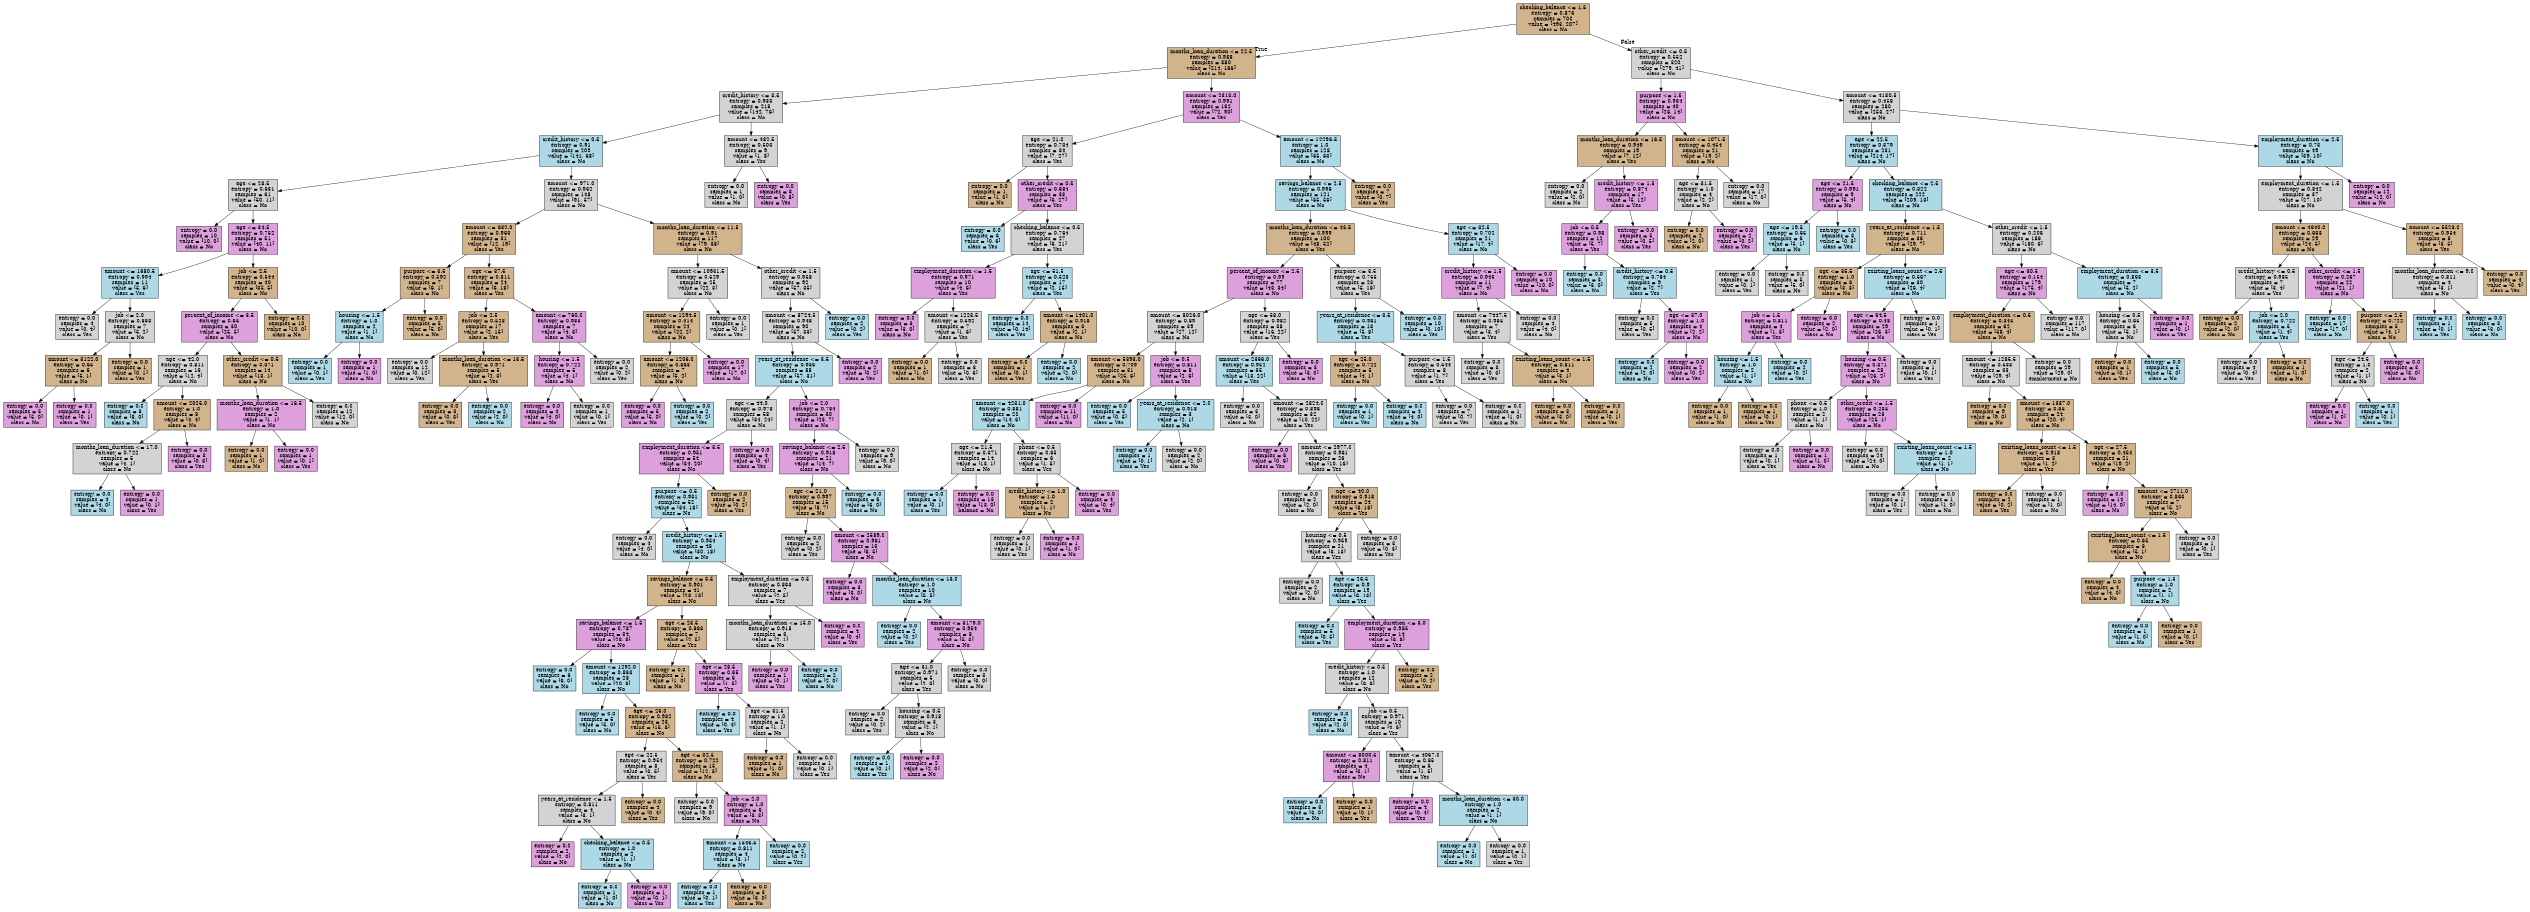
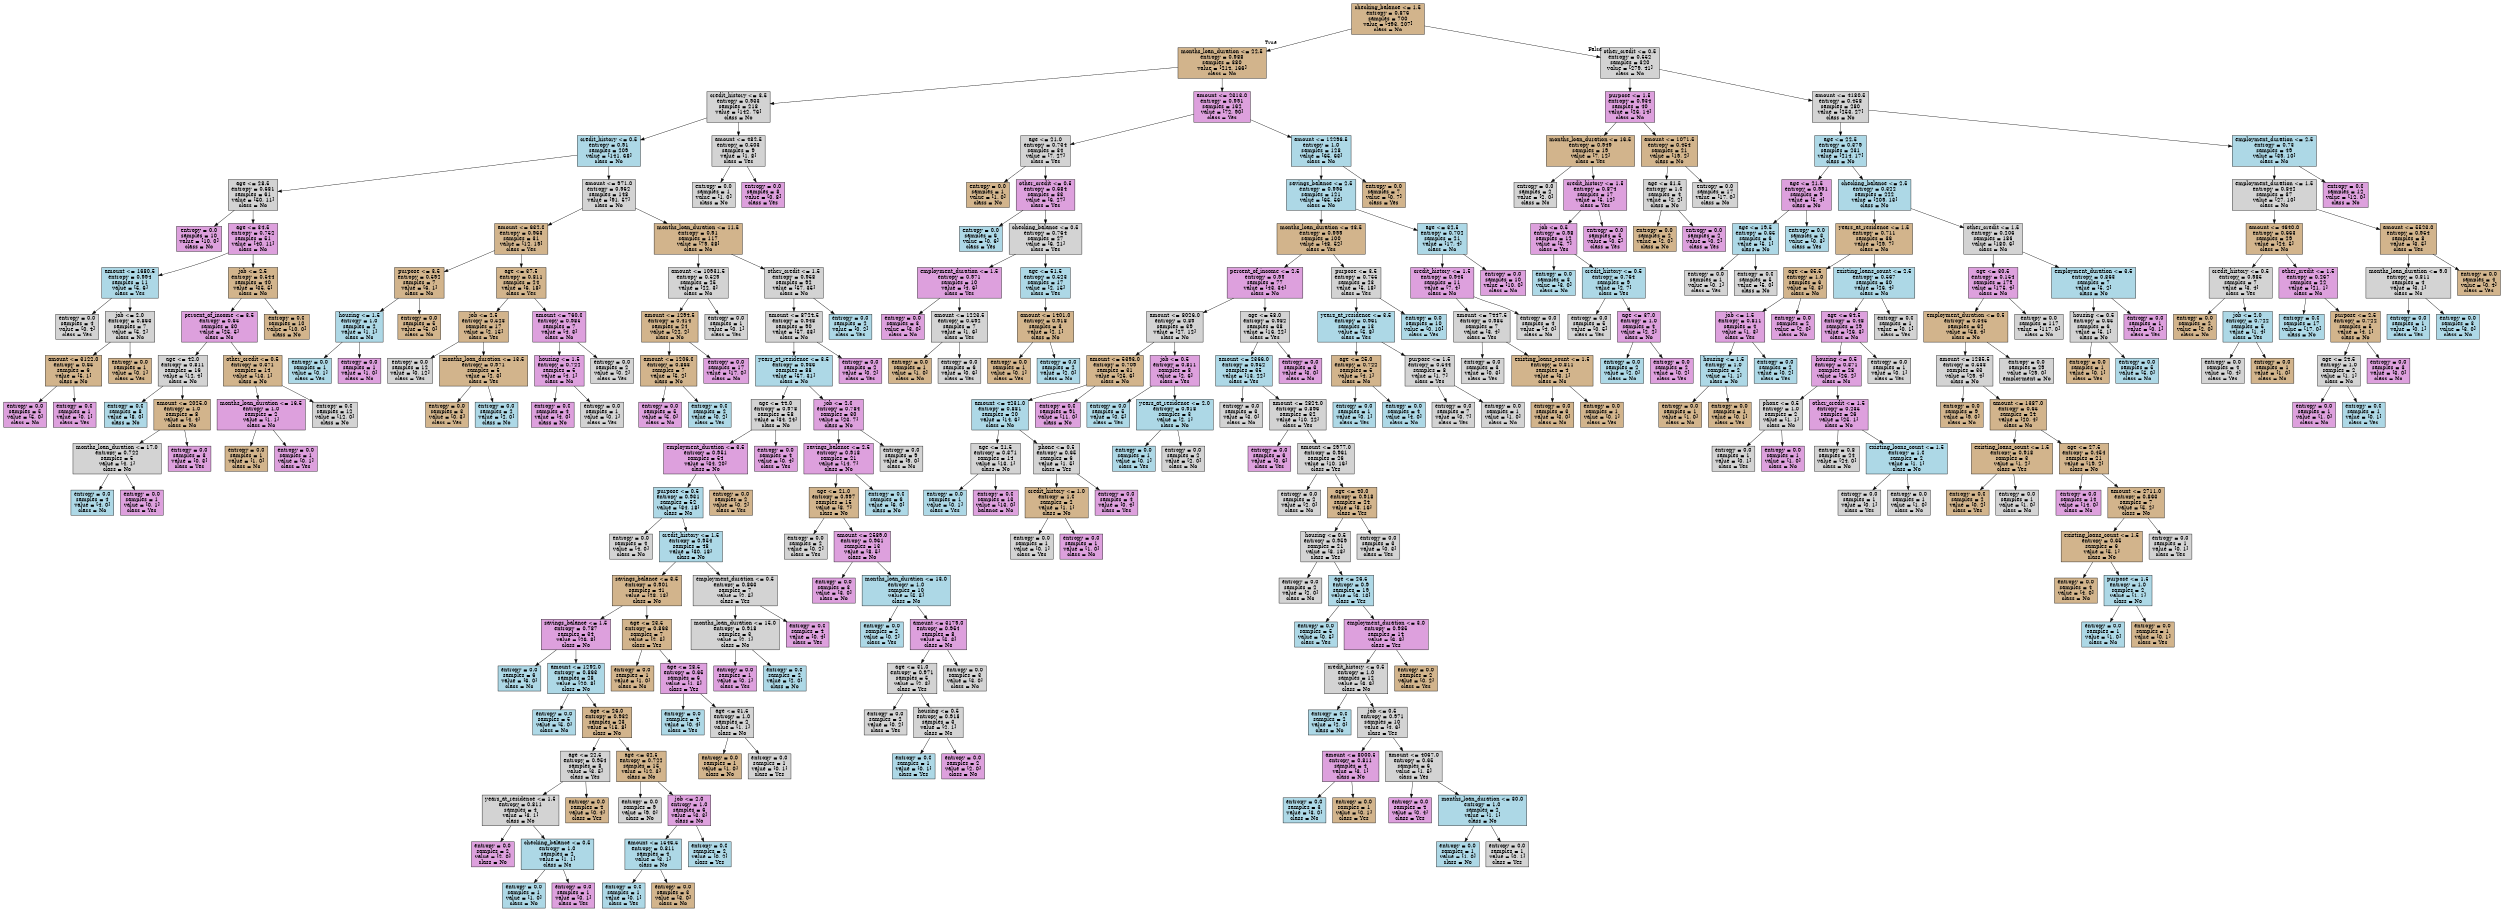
node "entropy = 0.0 samples = 14 value = [0, 14] class = Yes": removed
node "entropy = 0.0 samples = 11 value = [11, 0] class = No": label "entropy = 0.0 samples = 11 value = [11, 0] class = No" -> "entropy = 0.0 samples = 91 value = [11, 0] class = No"
node "entropy = 0.0 samples = 24 value = [24, 0] class = No": label "entropy = 0.0 samples = 24 value = [24, 0] class = No" -> "entropy = 0.8 samples = 24 value = [24, 0] class = No"
